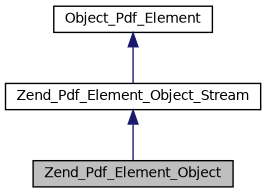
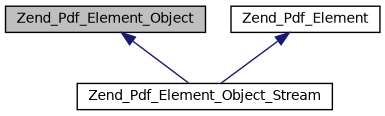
node "Object_Pdf_Element": label "Object_Pdf_Element" -> "Zend_Pdf_Element"
edge "Zend_Pdf_Element_Object" -> "Zend_Pdf_Element_Object_Stream": reversed
